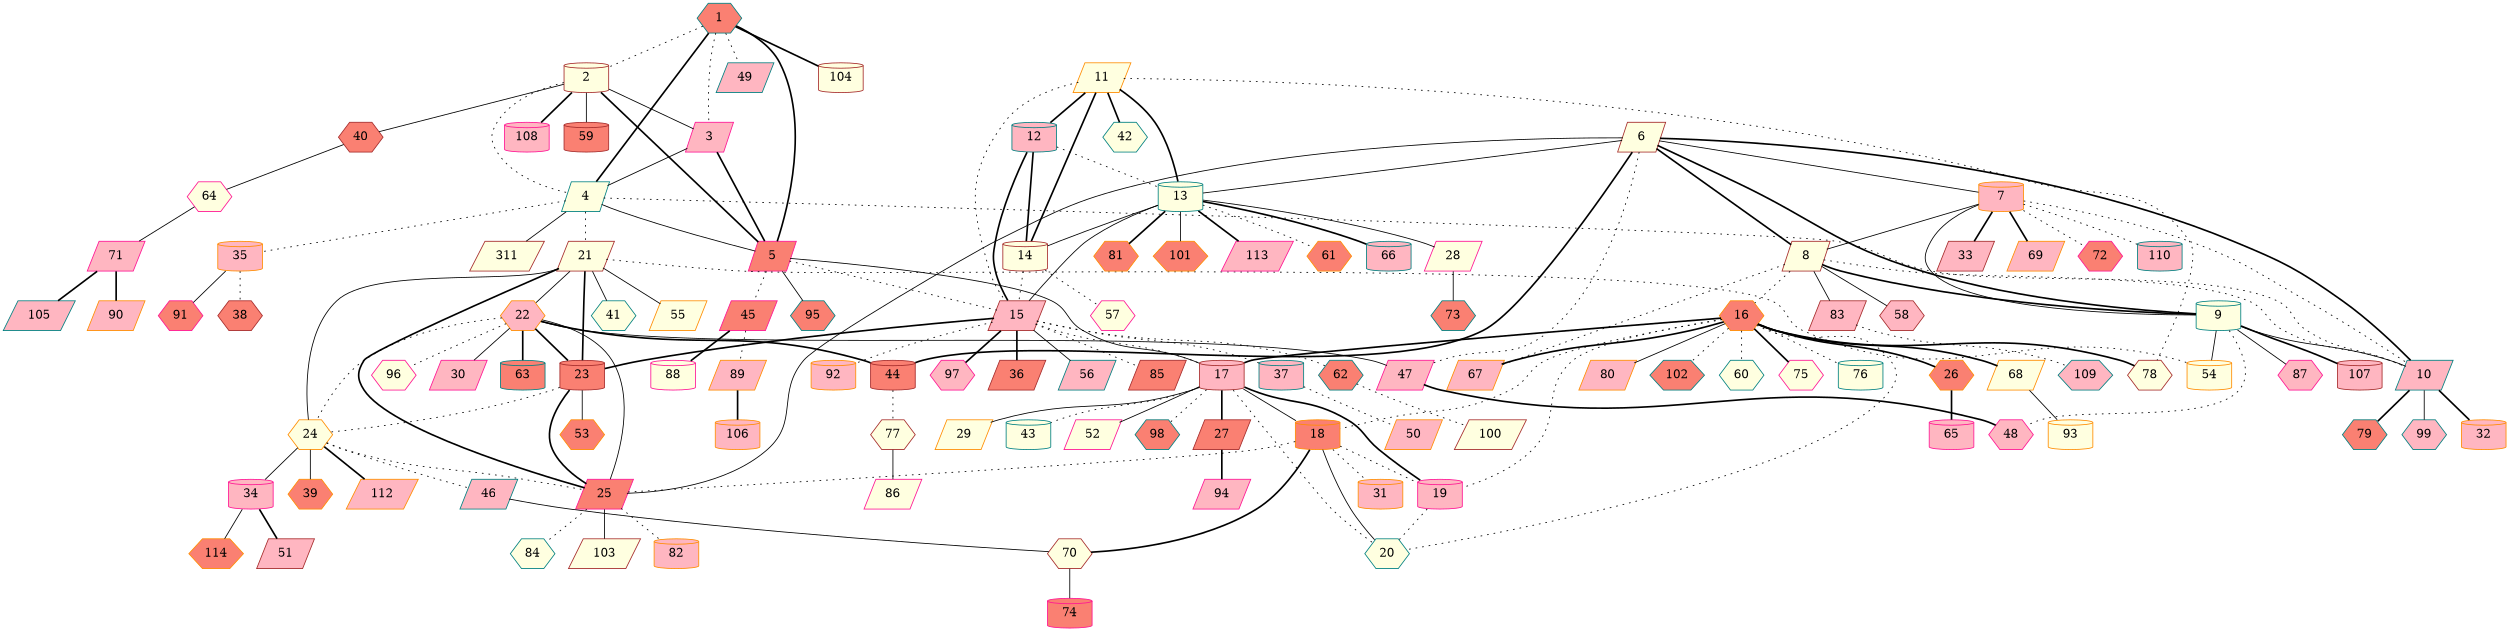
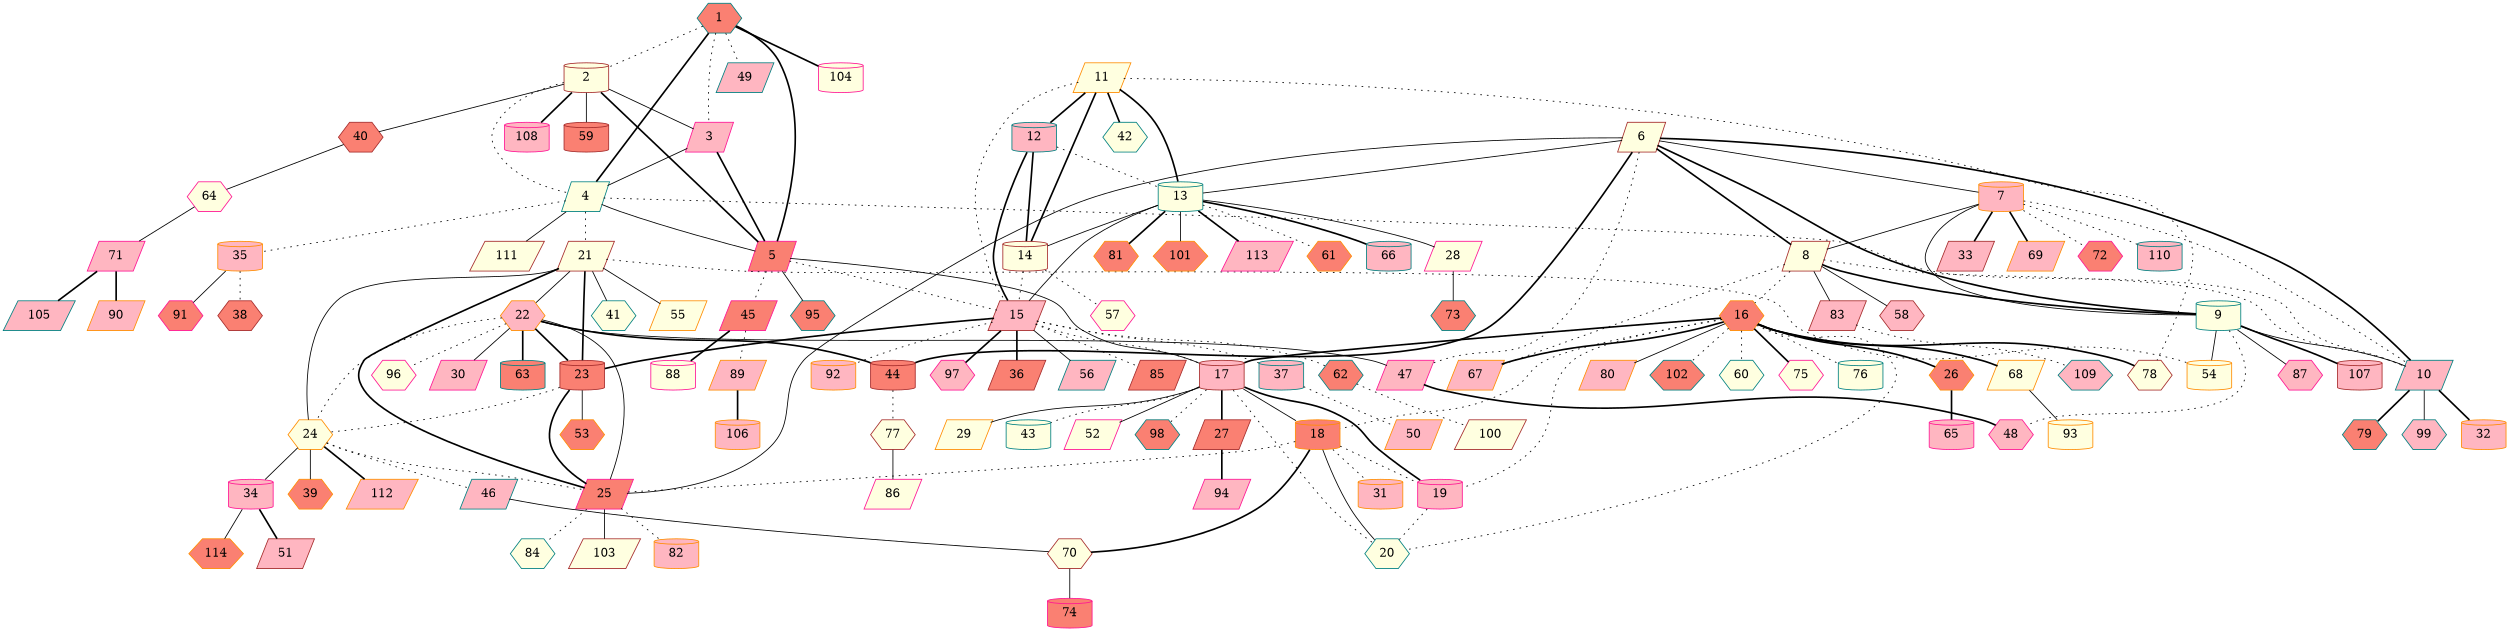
node "104": color brown -> deeppink
node "311": label "311" -> "111"
